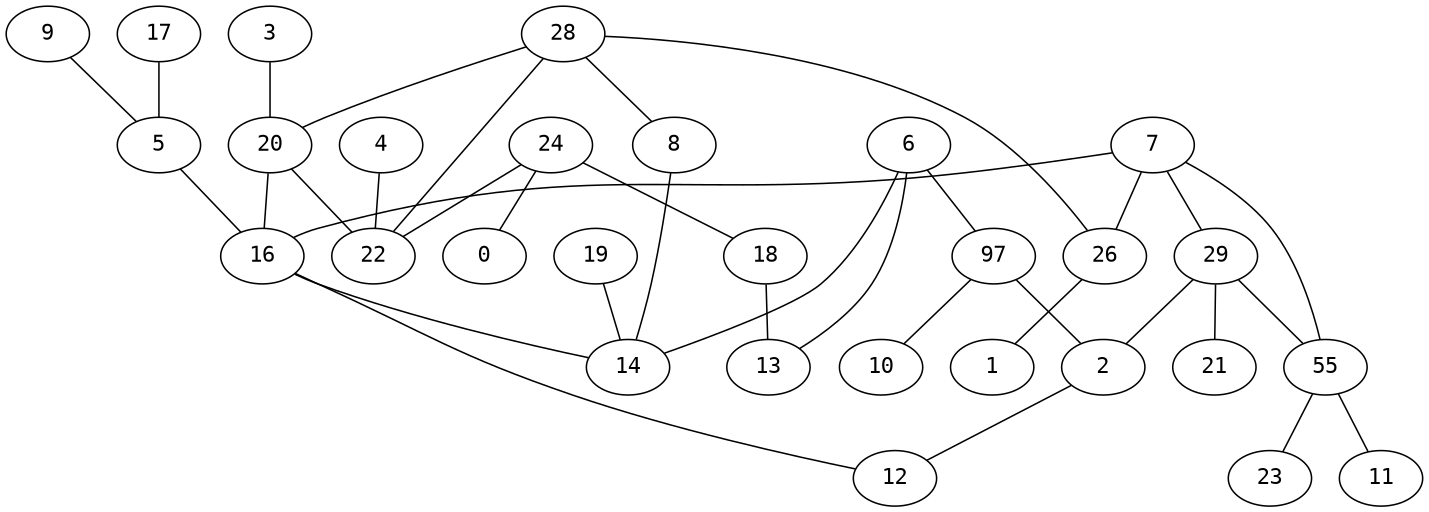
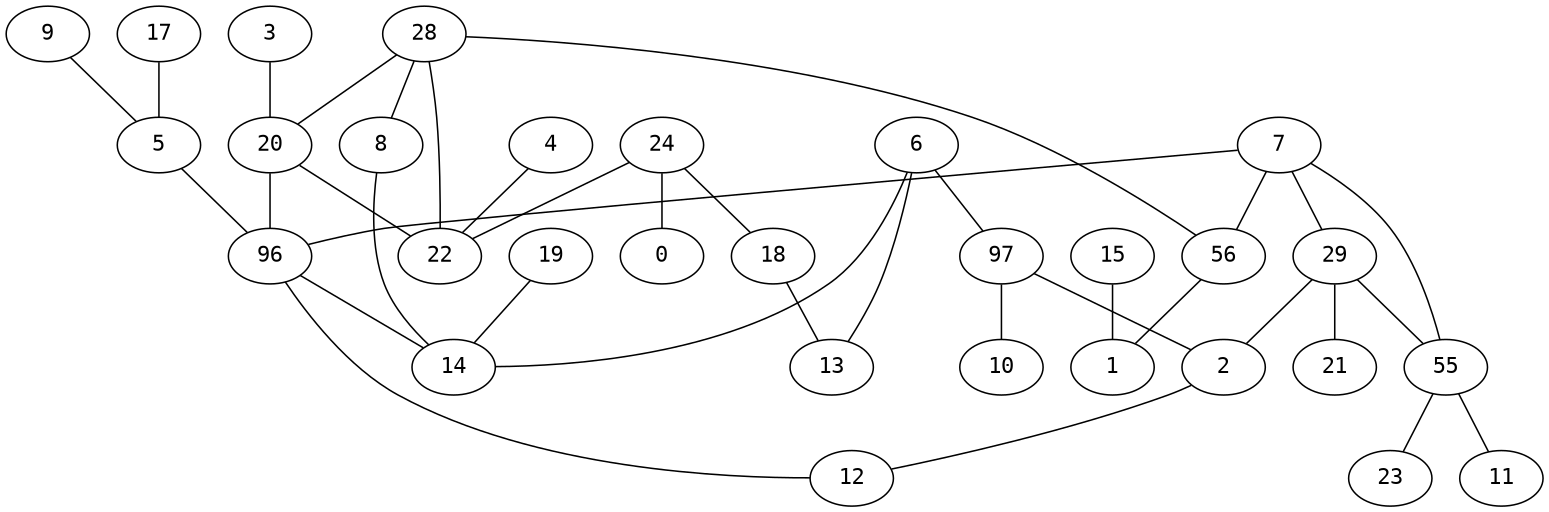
node "16": label "16" -> "96"
node "26": label "26" -> "56"
node "15": added
